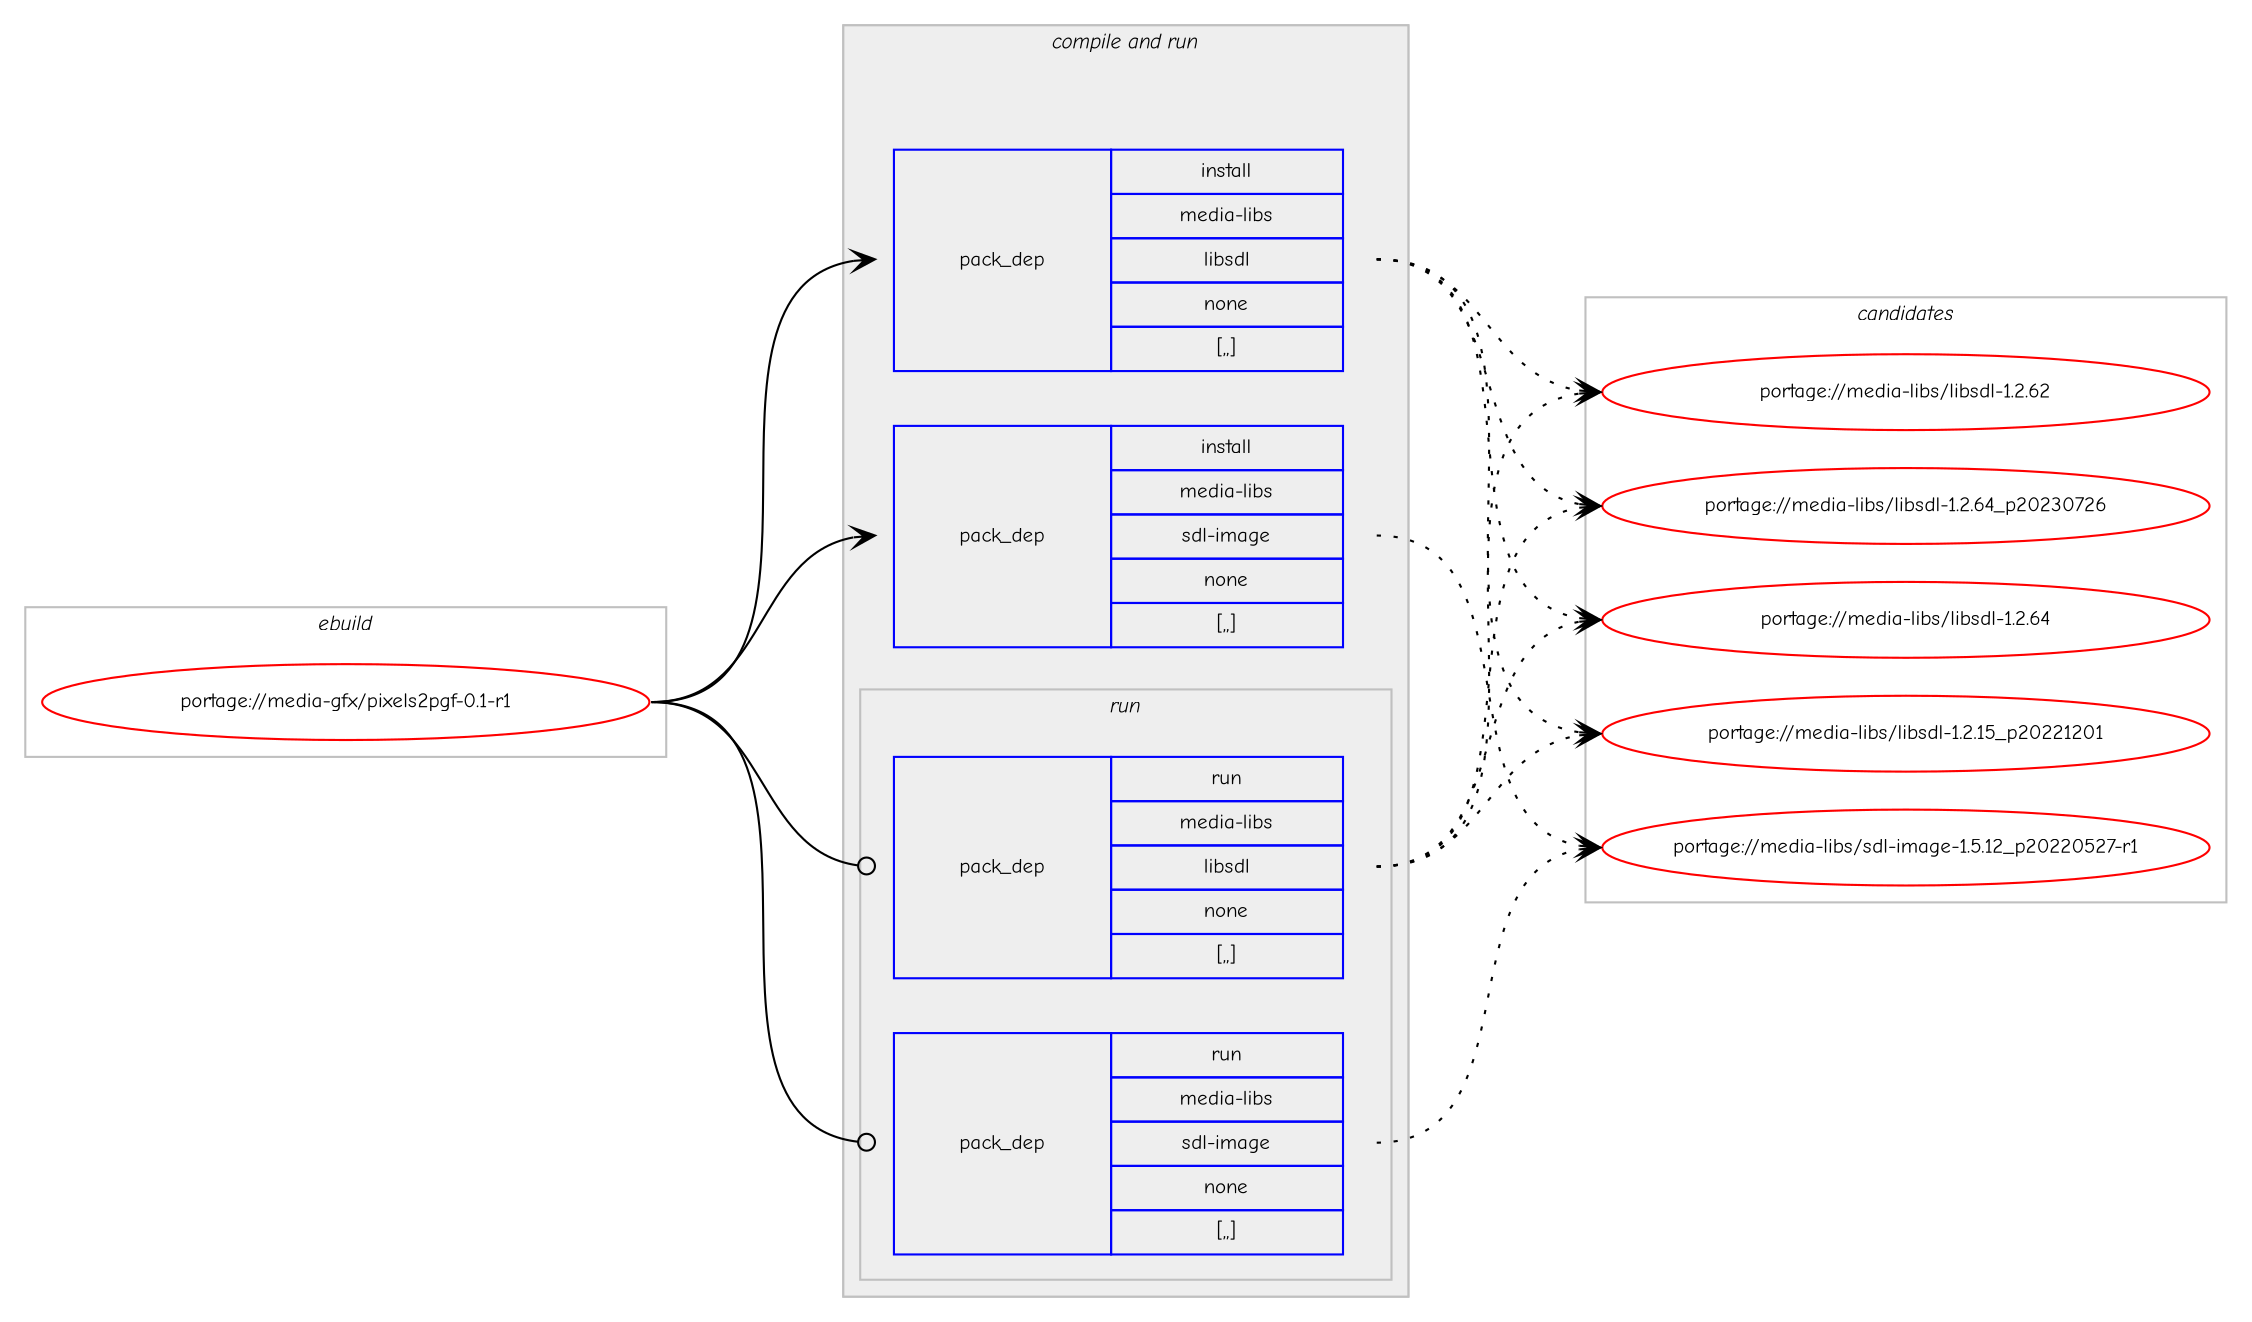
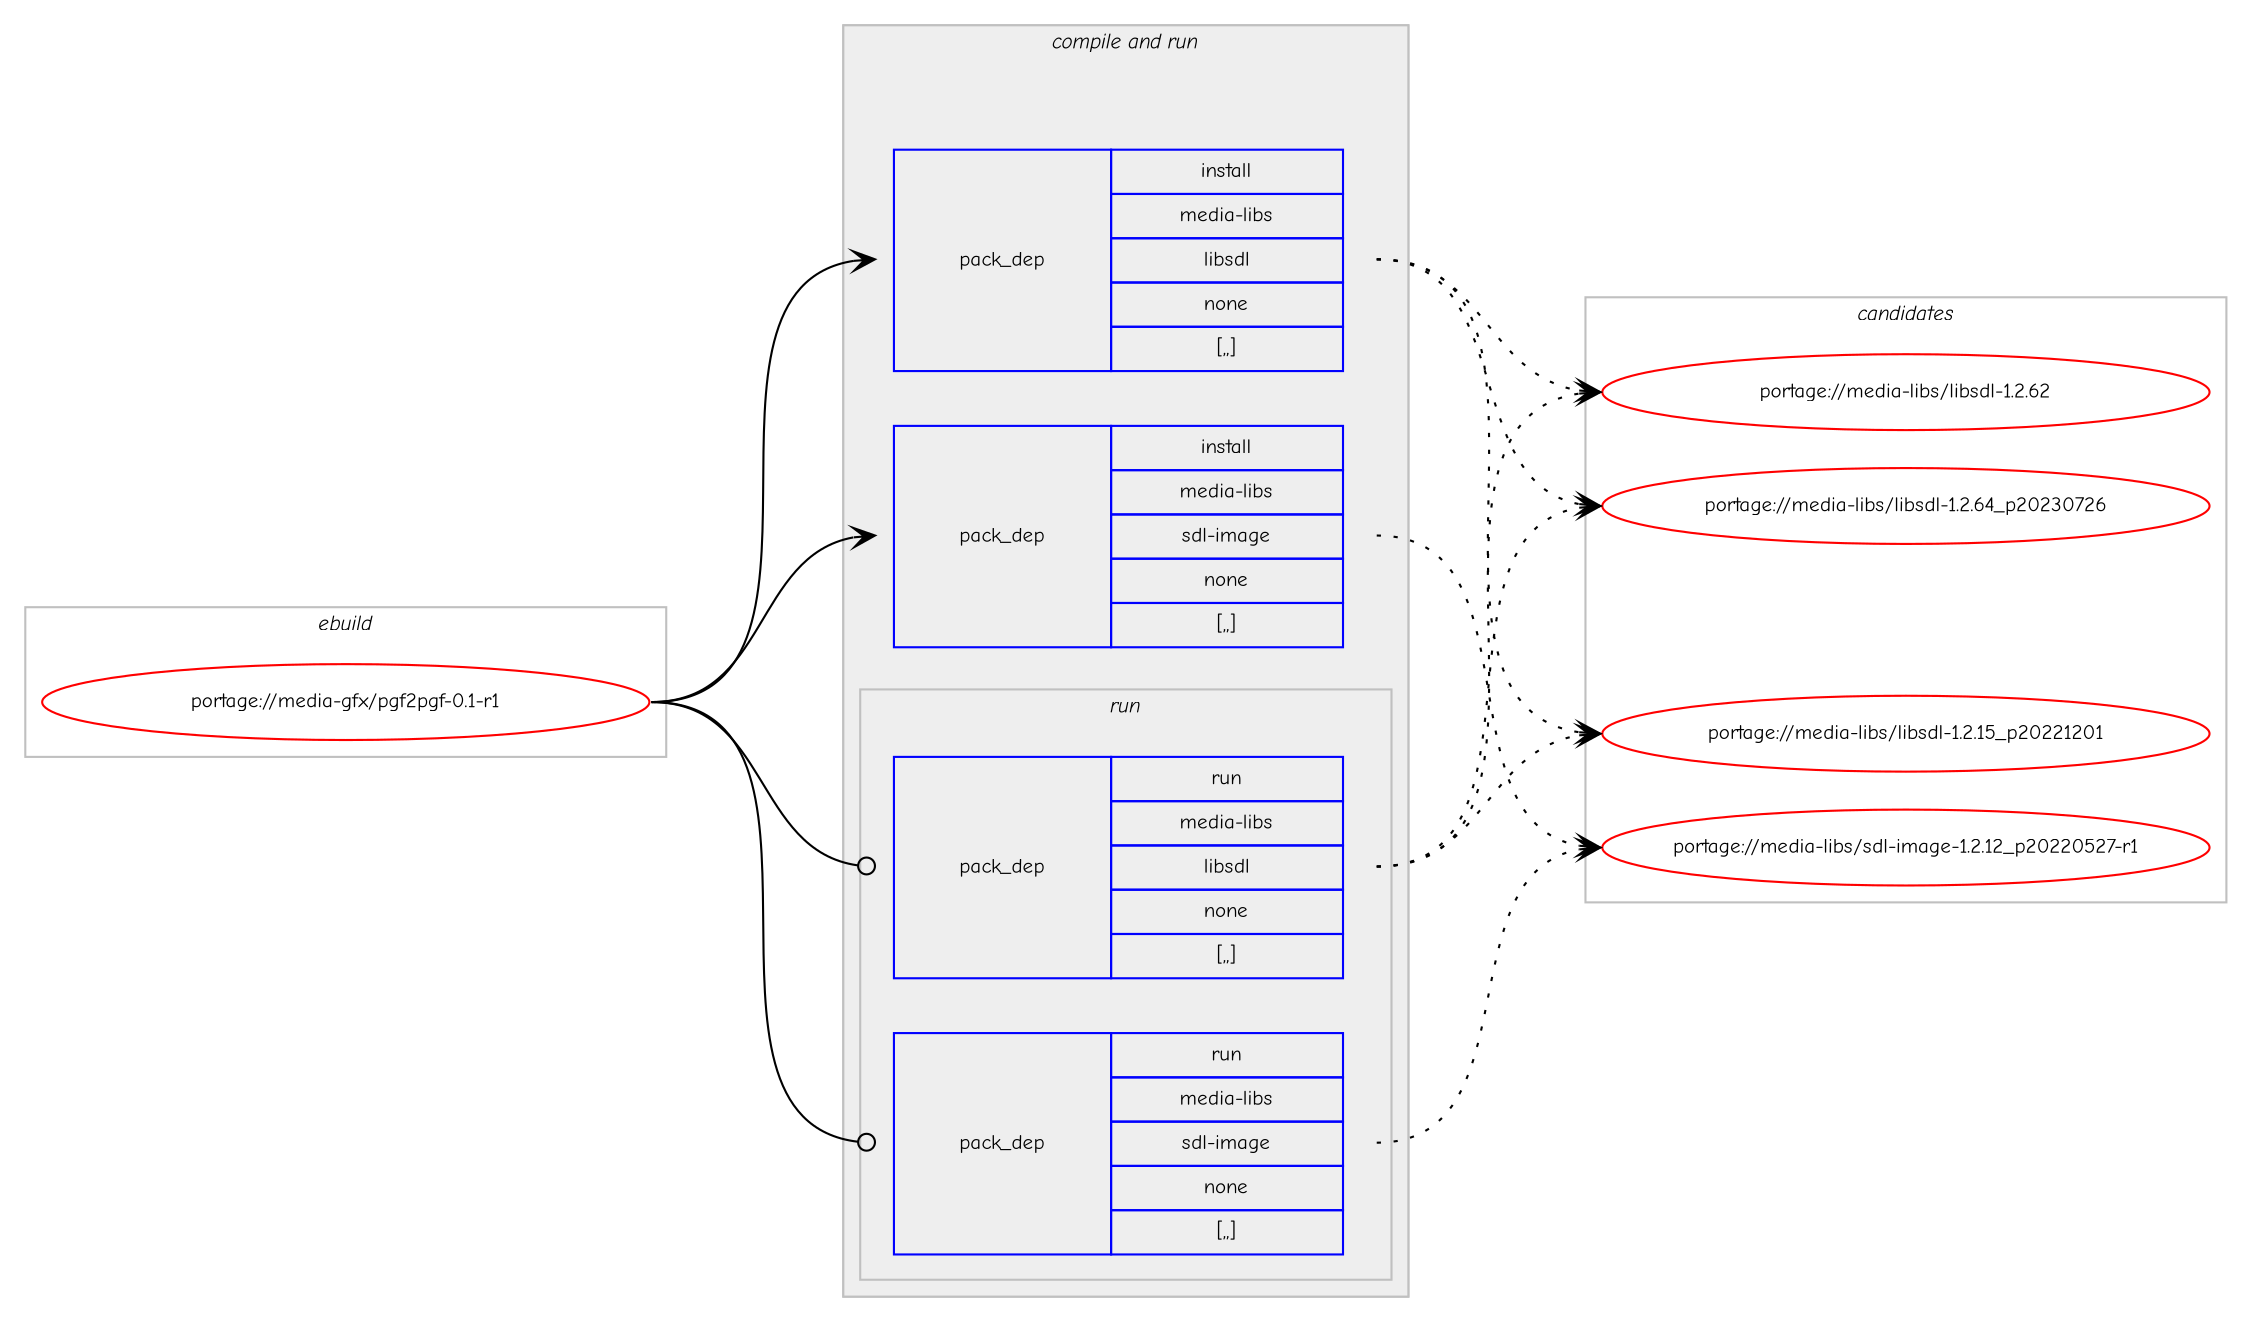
node "portage://media-libs/libsdl-1.2.64": removed
node "portage://media-gfx/pixels2pgf-0.1-r1": label "portage://media-gfx/pixels2pgf-0.1-r1" -> "portage://media-gfx/pgf2pgf-0.1-r1"
node "portage://media-libs/sdl-image-1.5.12_p20220527-r1": label "portage://media-libs/sdl-image-1.5.12_p20220527-r1" -> "portage://media-libs/sdl-image-1.2.12_p20220527-r1"
